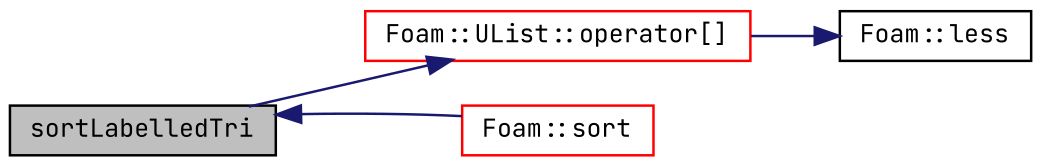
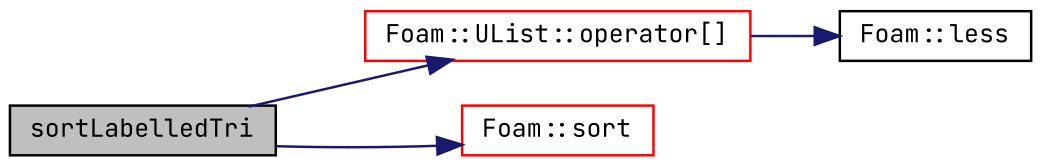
edge "Foam::sort" -> "sortLabelledTri": reversed
